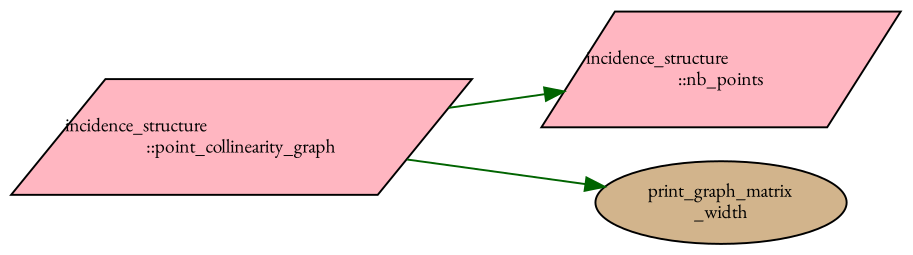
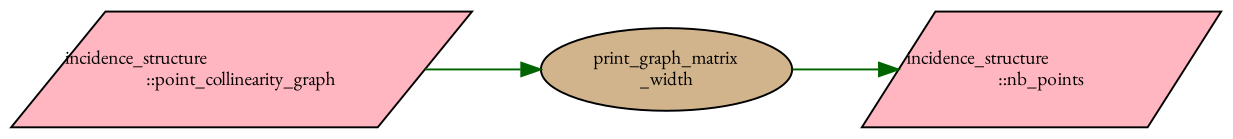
edge "incidence_structure ::point_collinearity_graph" -> "incidence_structure ::nb_points": now "print_graph_matrix _width" -> "incidence_structure ::nb_points"
